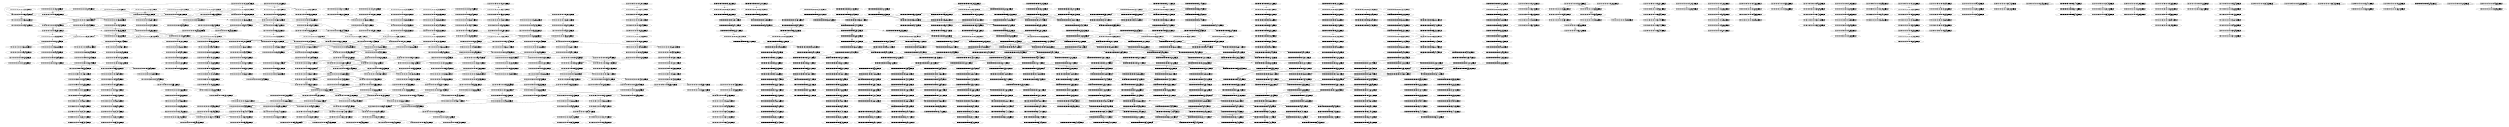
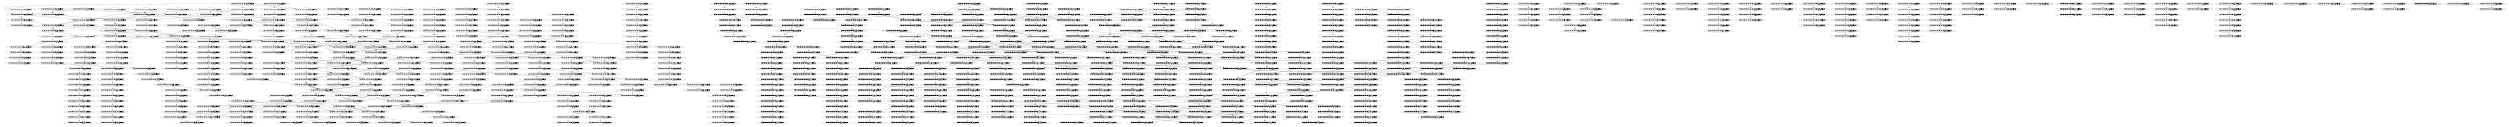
node "00000000000000000000_12-32:8-LEN:20": added
